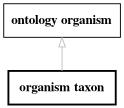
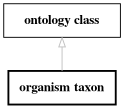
node "ontology organism": label "ontology organism" -> "ontology class"
